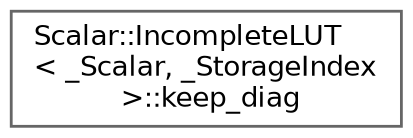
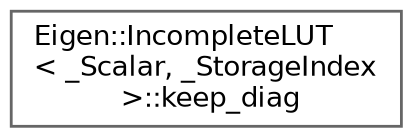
node "Scalar::IncompleteLUT < _Scalar, _StorageIndex >::keep_diag": label "Scalar::IncompleteLUT < _Scalar, _StorageIndex >::keep_diag" -> "Eigen::IncompleteLUT < _Scalar, _StorageIndex >::keep_diag"
